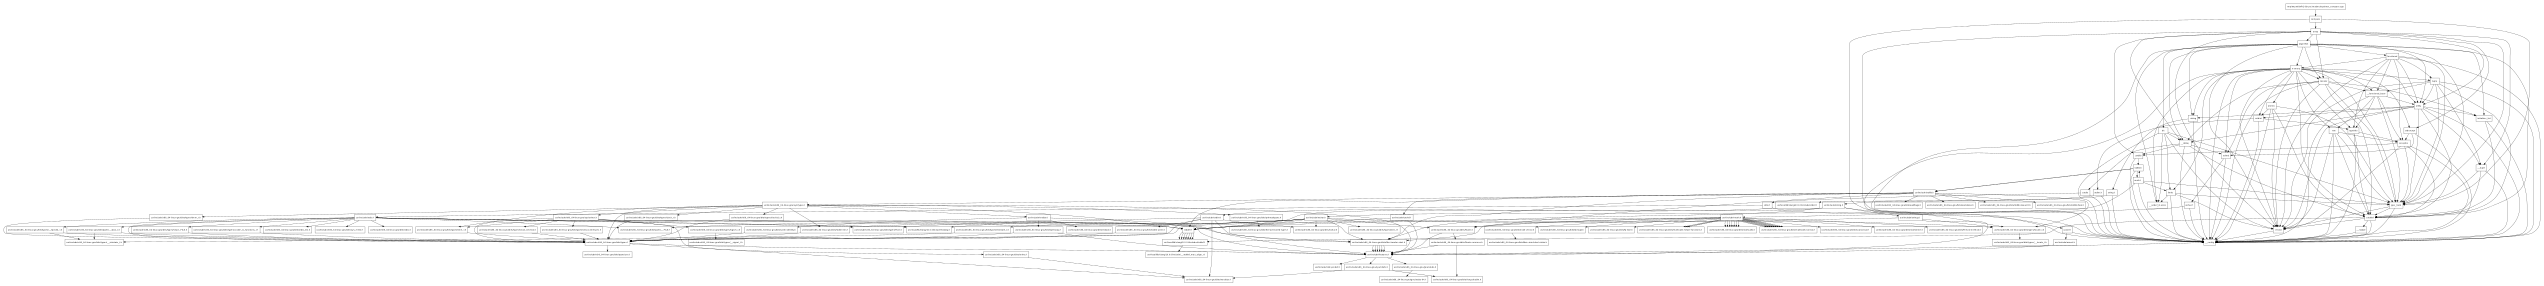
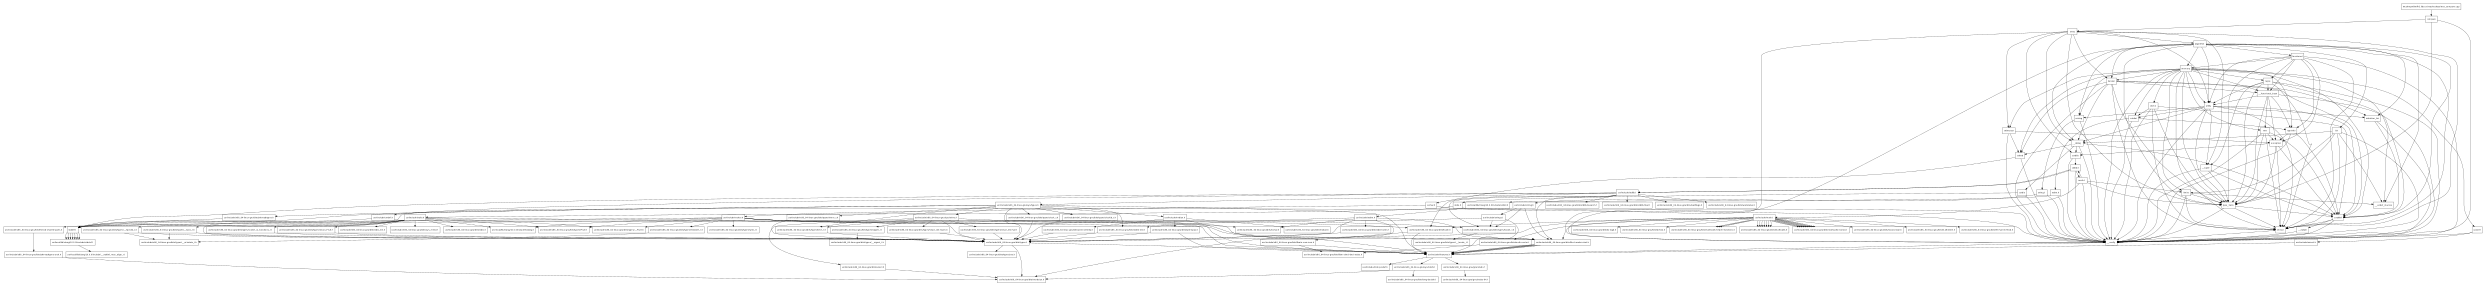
edge "exception" -> "__config": removed
edge "cstddef" -> "usr/local/lib/clang/10.0.0/include/stddef.h": removed
node "usr/include/x86_64-linux-gnu/bits/pthreadtypes-arch.h": added
edge "usr/include/x86_64-linux-gnu/bits/floatn-common.h" -> "usr/include/x86_64-linux-gnu/bits/long-double.h": now "usr/include/x86_64-linux-gnu/bits/floatn-common.h" -> "usr/include/x86_64-linux-gnu/bits/libm-simd-decl-stubs.h"
